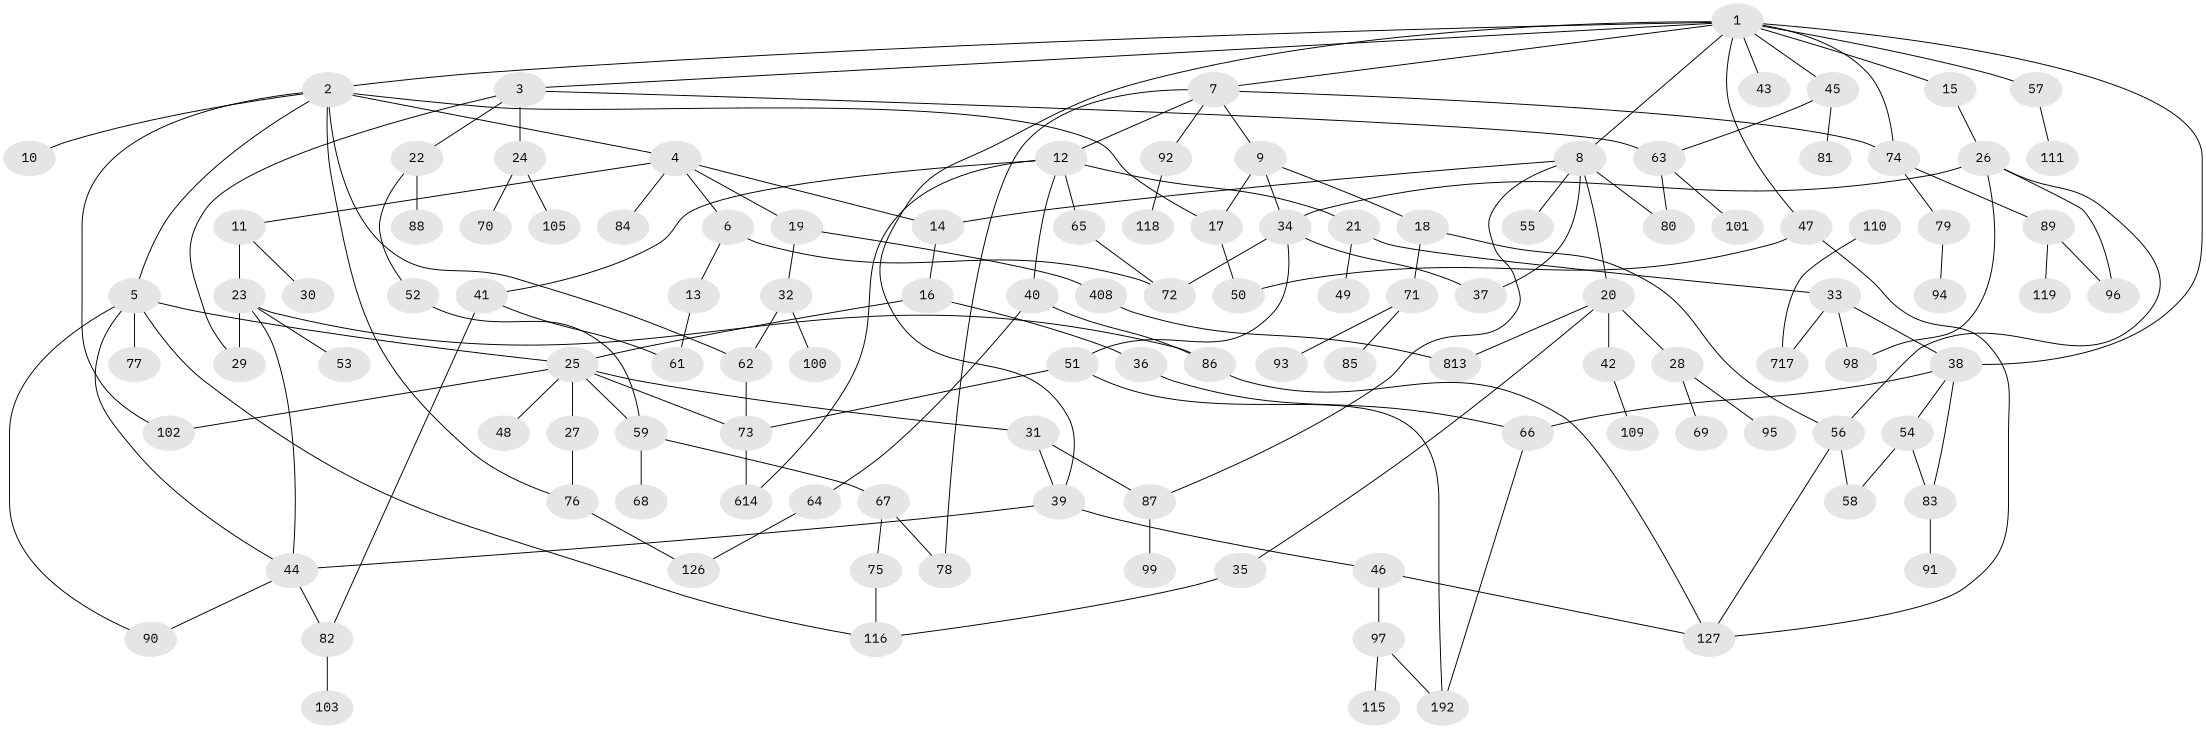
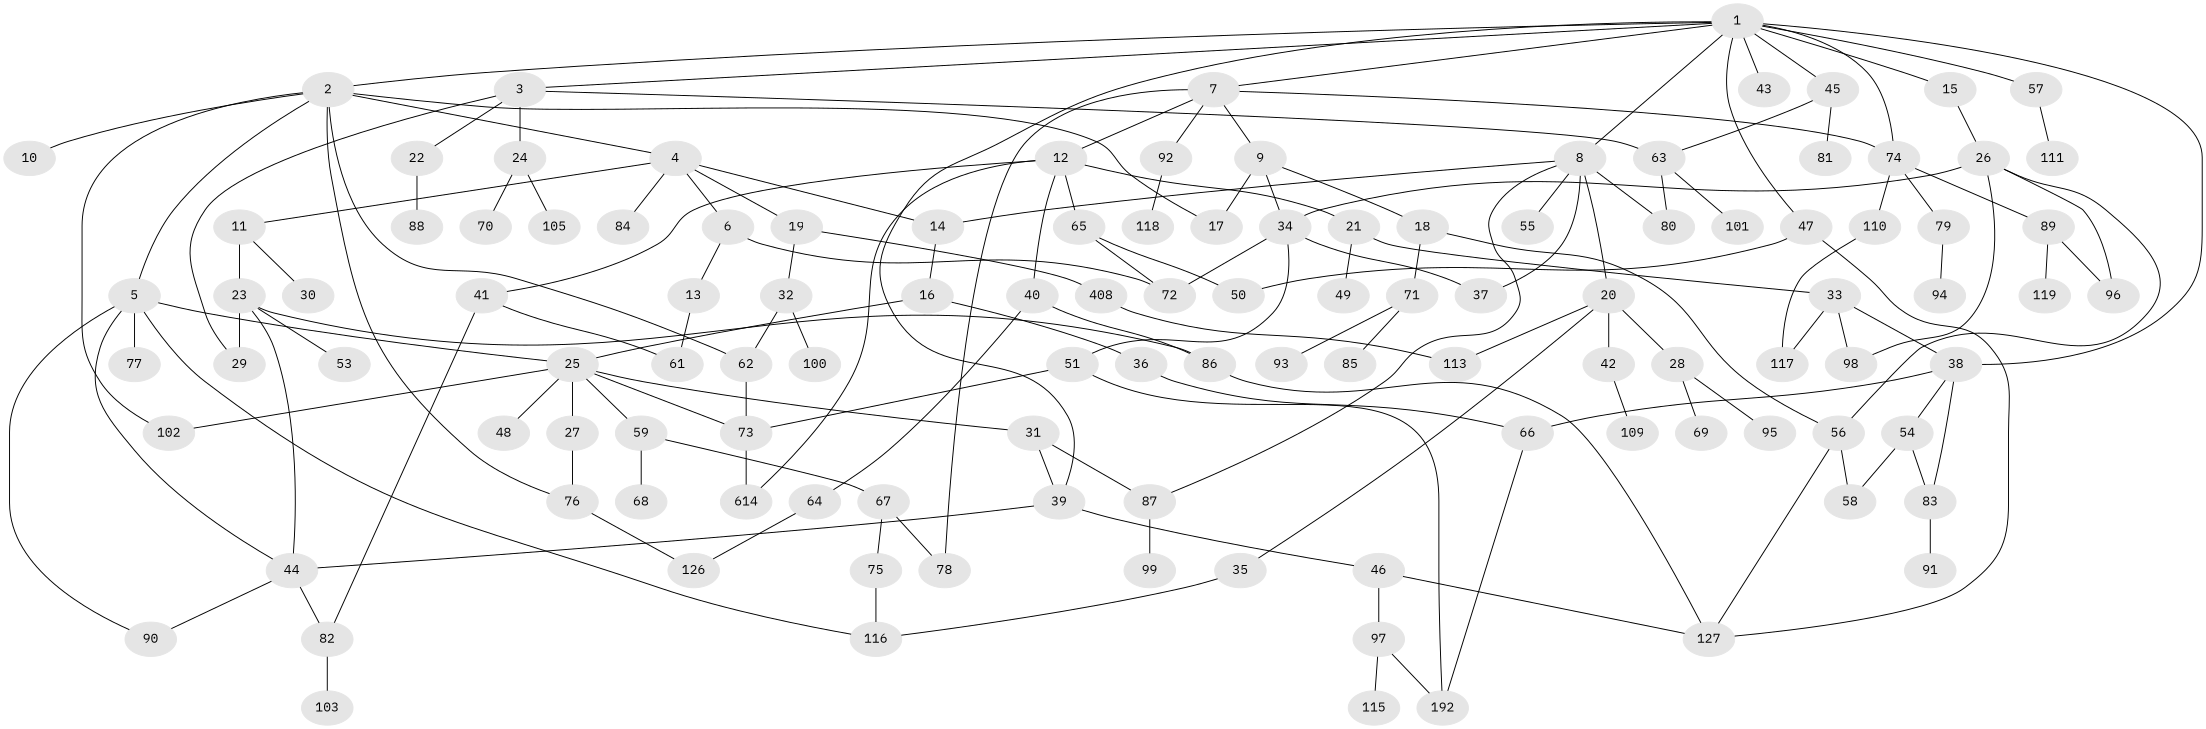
edge "74" -- "110": added
edge "17" -- "50": now "65" -- "50"
node "52": removed
node "813": label "813" -> "113"
node "717": label "717" -> "117"
